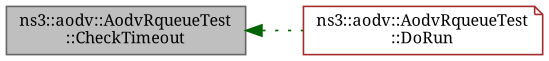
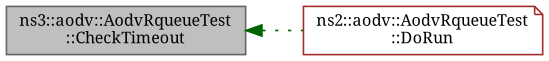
node "ns3::aodv::AodvRqueueTest ::DoRun": label "ns3::aodv::AodvRqueueTest ::DoRun" -> "ns2::aodv::AodvRqueueTest ::DoRun"
